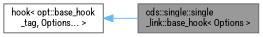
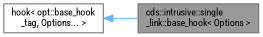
node "cds::single::single _link::base_hook< Options >": label "cds::single::single _link::base_hook< Options >" -> "cds::intrusive::single _link::base_hook< Options >"
